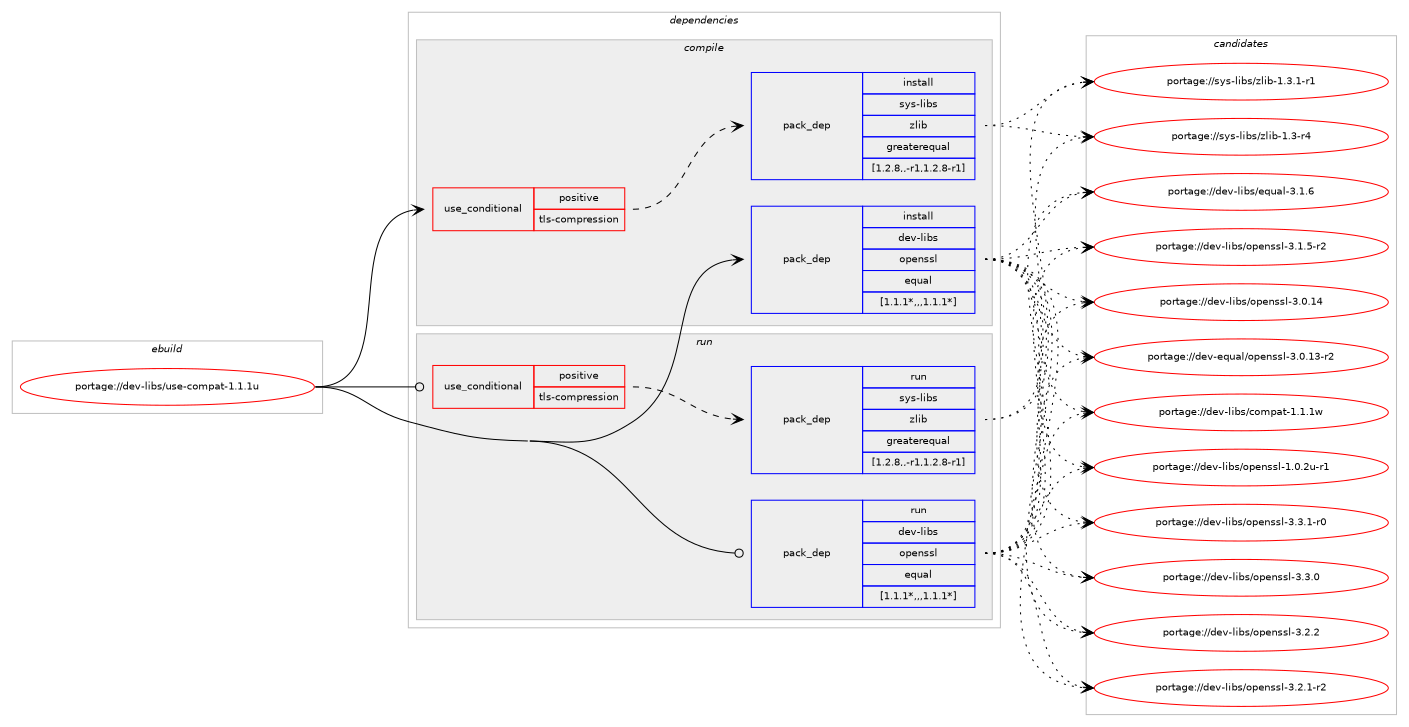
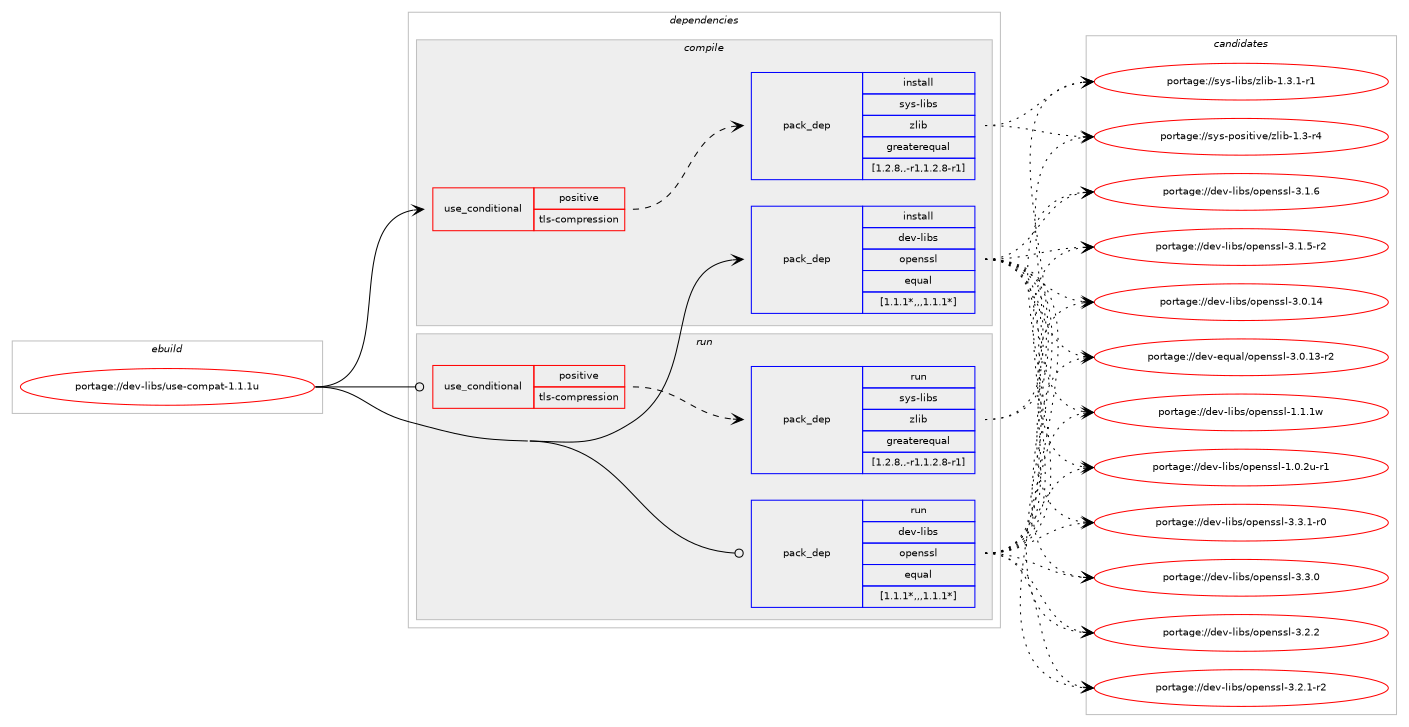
node "portage://sys-libs/zlib-1.3-r4": label "portage://sys-libs/zlib-1.3-r4" -> "portage://sys-positive/zlib-1.3-r4"
node "portage://dev-libs/equal-3.1.6": label "portage://dev-libs/equal-3.1.6" -> "portage://dev-libs/openssl-3.1.6"
node "portage://dev-libs/compat-1.1.1w": label "portage://dev-libs/compat-1.1.1w" -> "portage://dev-libs/openssl-1.1.1w"
